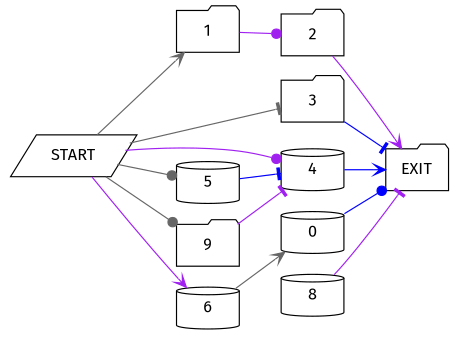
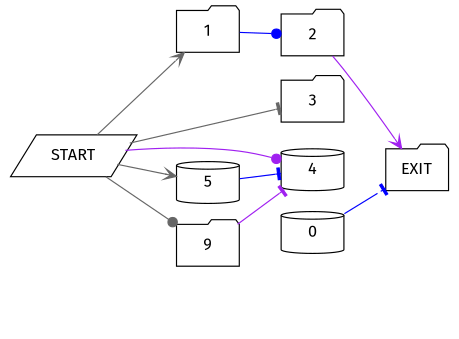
edge "1" -> "2": color purple -> blue
edge "3" -> "EXIT": removed
edge "START" -> "5": arrowhead dot -> vee
edge "4" -> "EXIT": removed
edge "0" -> "EXIT": arrowhead dot -> tee
node "8": removed
node "6": removed
